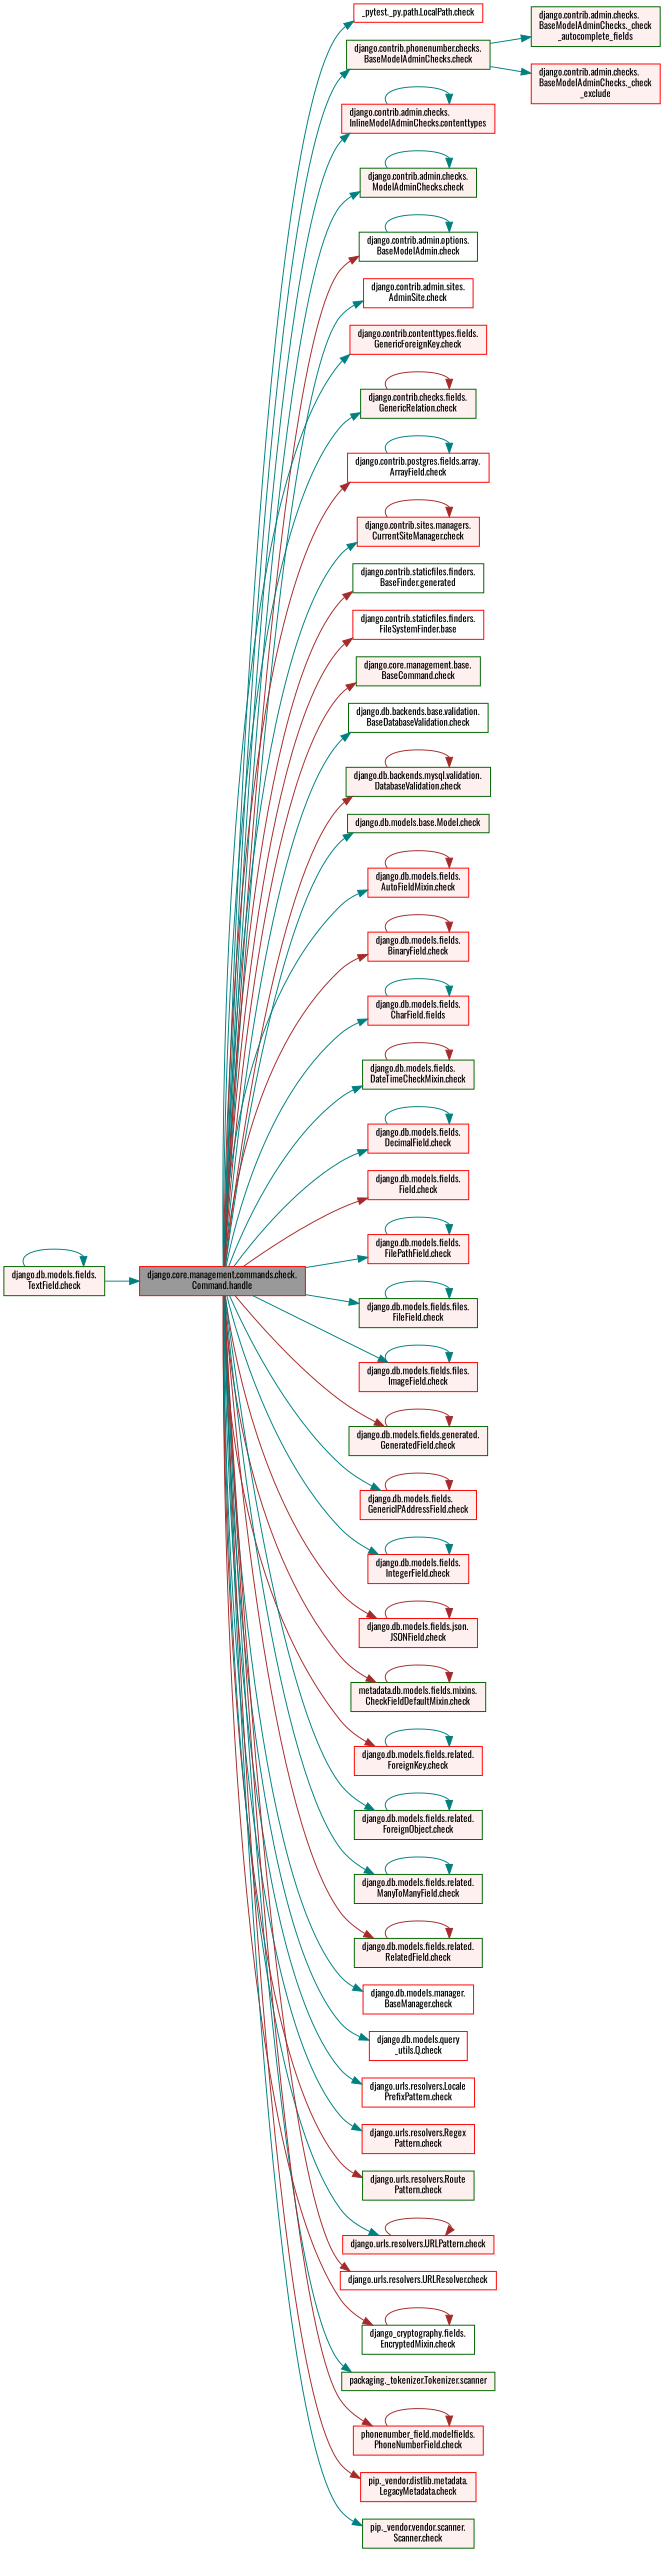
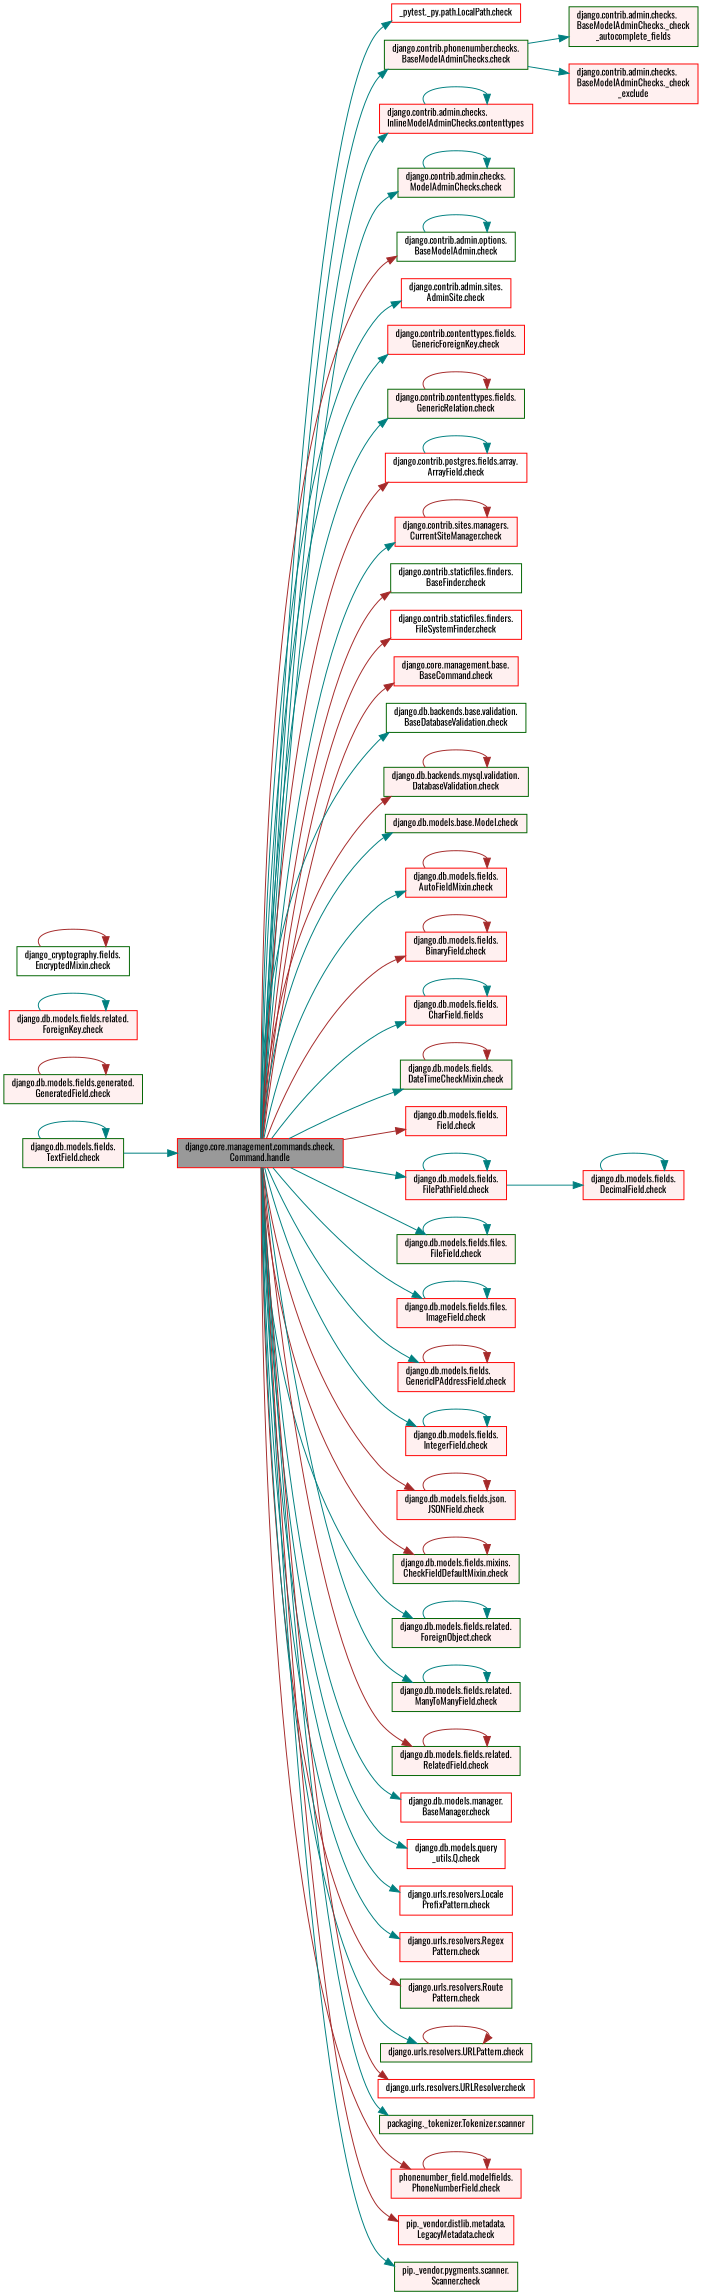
node "django.contrib.checks.fields. GenericRelation.check": label "django.contrib.checks.fields. GenericRelation.check" -> "django.contrib.contenttypes.fields. GenericRelation.check"
node "django.contrib.staticfiles.finders. BaseFinder.generated": label "django.contrib.staticfiles.finders. BaseFinder.generated" -> "django.contrib.staticfiles.finders. BaseFinder.check"
node "django.contrib.staticfiles.finders. FileSystemFinder.base": label "django.contrib.staticfiles.finders. FileSystemFinder.base" -> "django.contrib.staticfiles.finders. FileSystemFinder.check"
node "django.core.management.base. BaseCommand.check": color darkgreen -> red
edge "django.core.management.commands.check. Command.handle" -> "django.db.models.fields. DecimalField.check": now "django.db.models.fields. FilePathField.check" -> "django.db.models.fields. DecimalField.check"
edge "django.core.management.commands.check. Command.handle" -> "django.db.models.fields.generated. GeneratedField.check": removed
edge "django.core.management.commands.check. Command.handle" -> "django.db.models.fields.related. ForeignKey.check": removed
node "metadata.db.models.fields.mixins. CheckFieldDefaultMixin.check": label "metadata.db.models.fields.mixins. CheckFieldDefaultMixin.check" -> "django.db.models.fields.mixins. CheckFieldDefaultMixin.check"
edge "django.core.management.commands.check. Command.handle" -> "django_cryptography.fields. EncryptedMixin.check": removed
node "django.urls.resolvers.URLPattern.check": color red -> darkgreen
node "pip._vendor.vendor.scanner. Scanner.check": label "pip._vendor.vendor.scanner. Scanner.check" -> "pip._vendor.pygments.scanner. Scanner.check"
